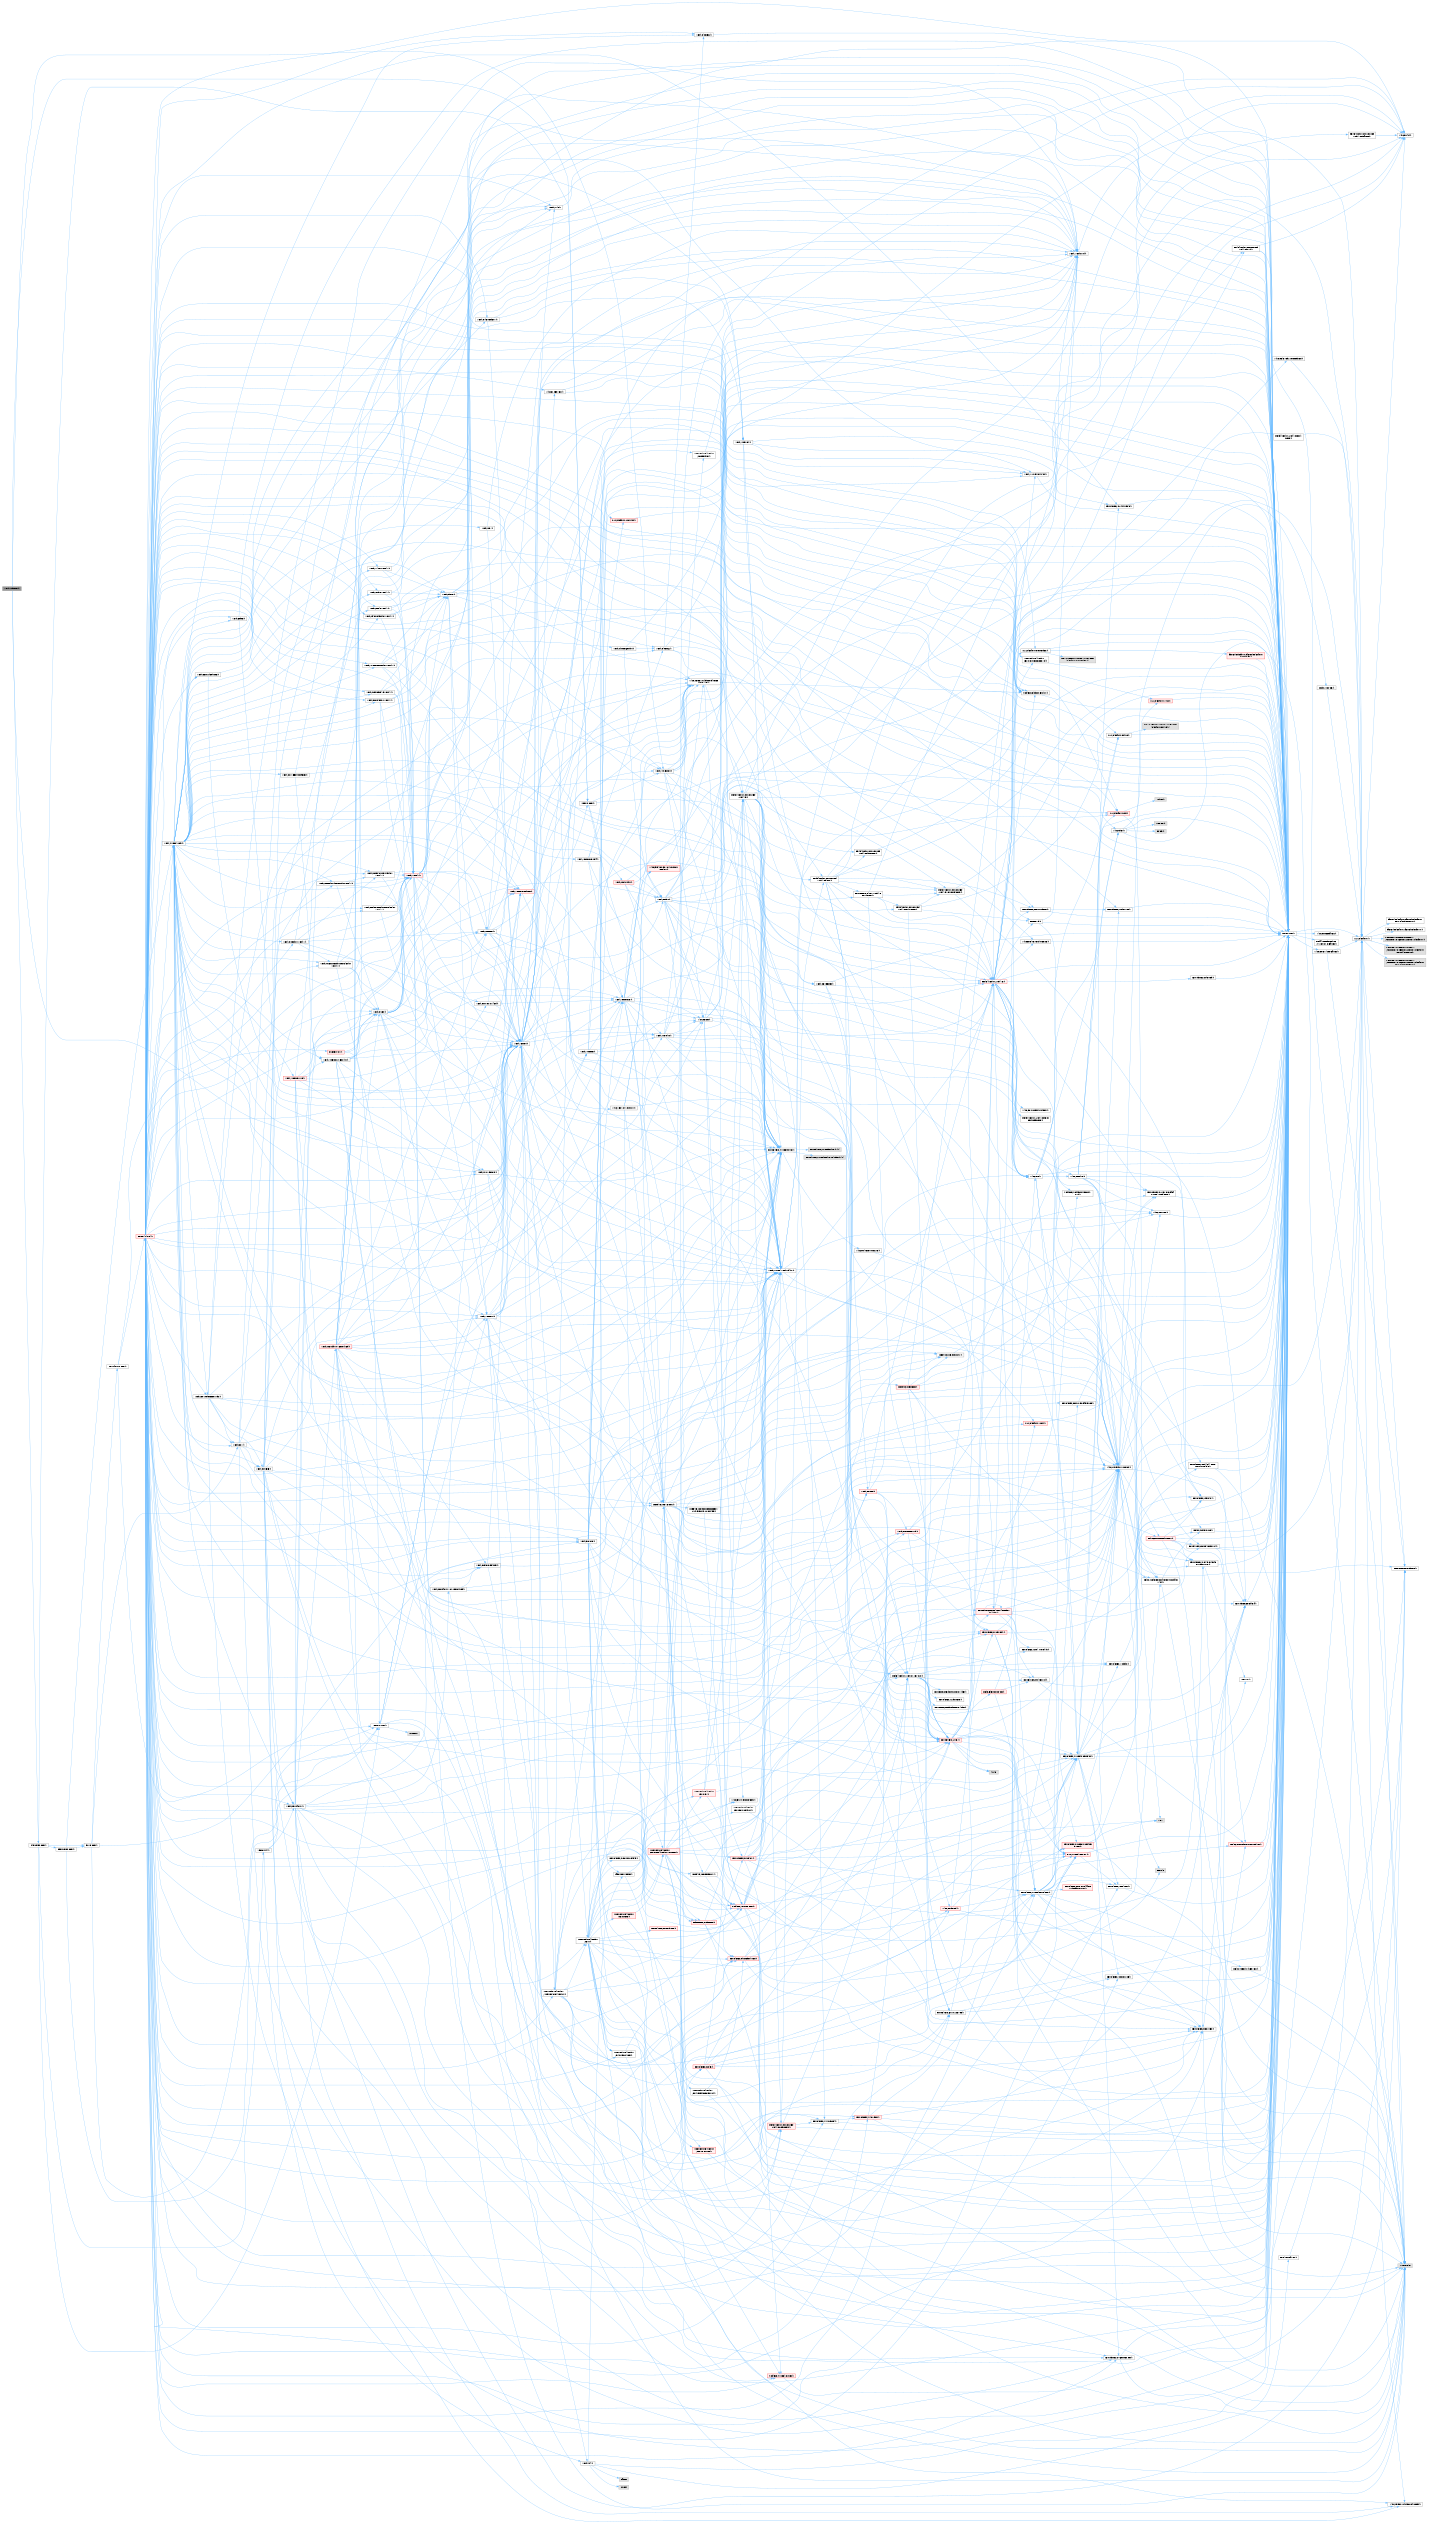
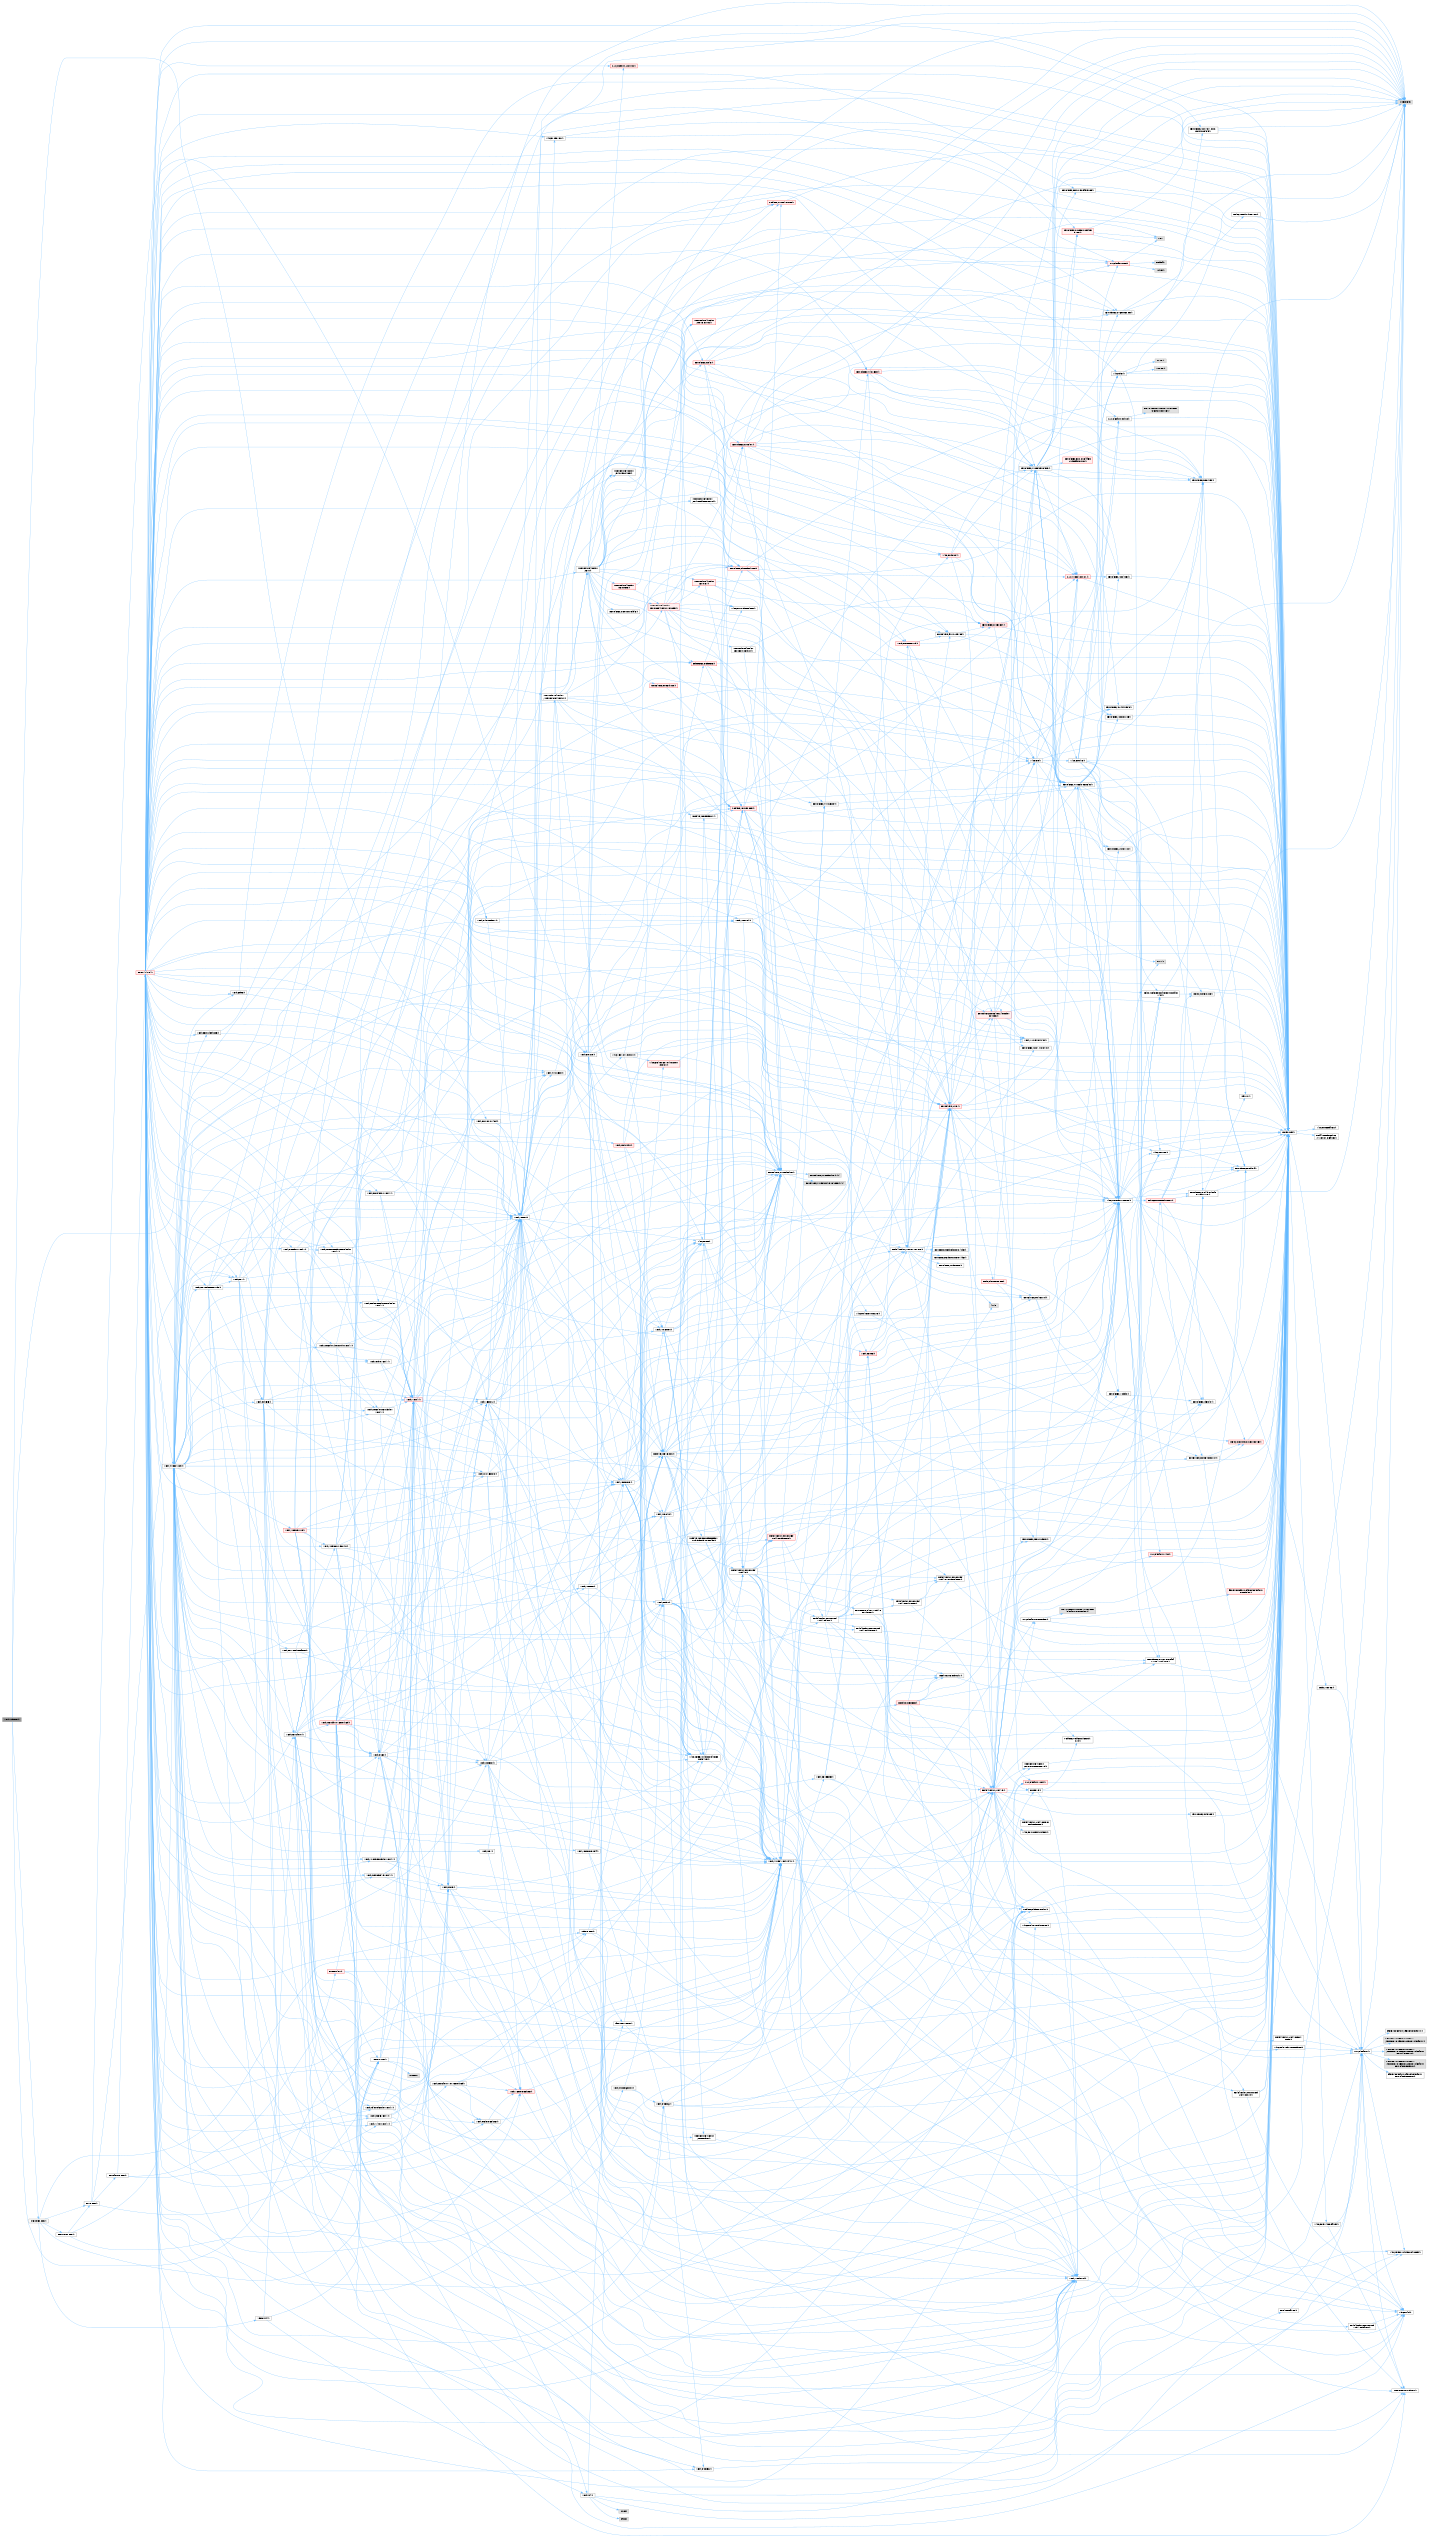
node "Math/Axis.h": label "Math/Axis.h" -> "Math/UniquePtr.h"
node "stddef.h": added
